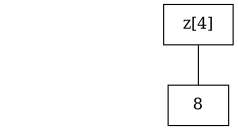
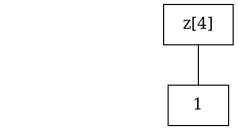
node "8": label "8" -> "1"
